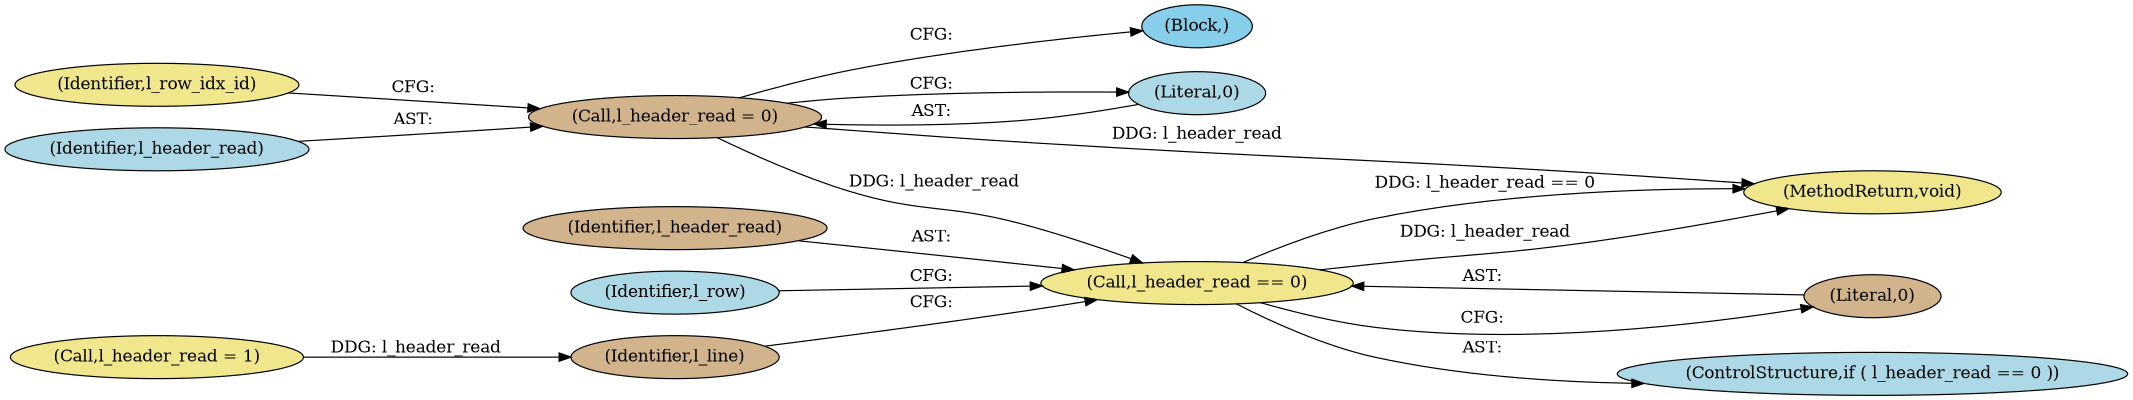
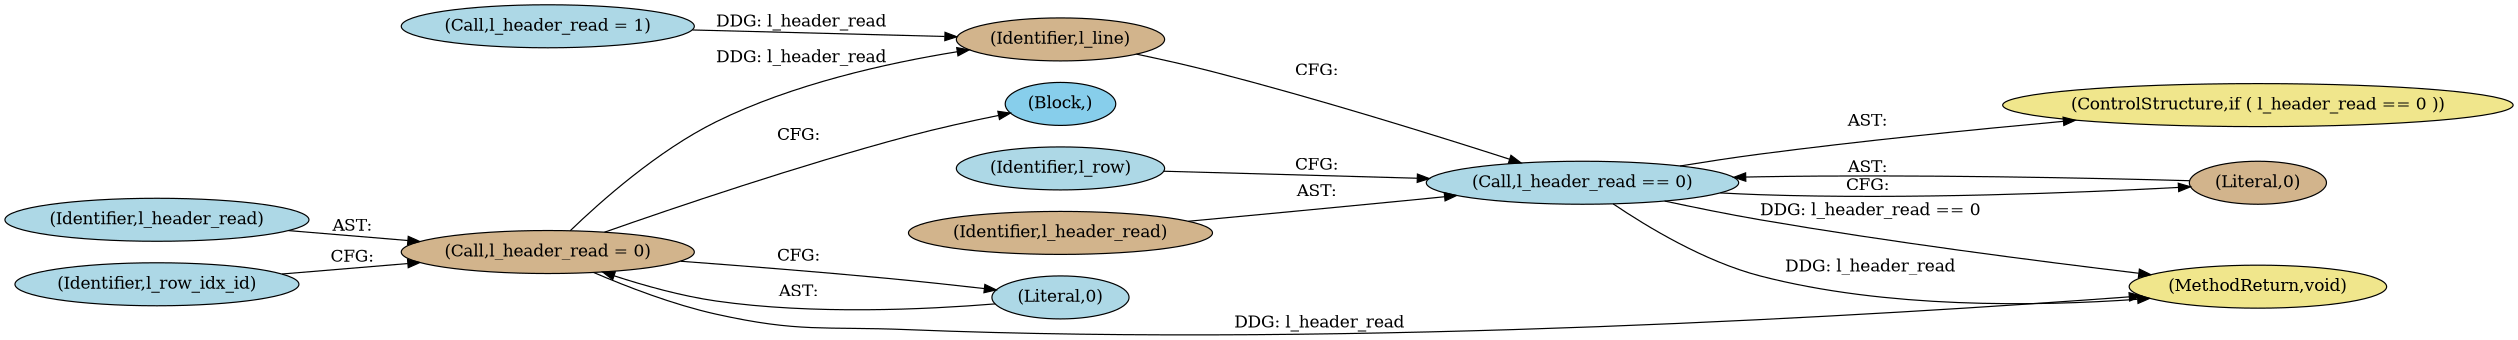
node "(Identifier,l_row_idx_id)": fillcolor khaki -> lightblue
edge "(Call,l_header_read = 0)" -> "(Call,l_header_read == 0)": now "(Call,l_header_read = 0)" -> "(Identifier,l_line)"
node "(Call,l_header_read == 0)": fillcolor khaki -> lightblue
node "(Call,l_header_read = 1)": fillcolor khaki -> lightblue
node "(ControlStructure,if ( l_header_read == 0 ))": fillcolor lightblue -> khaki
